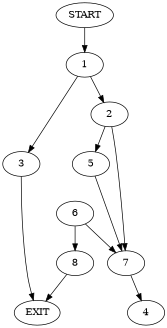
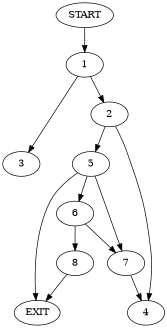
edge "2" -> "7": now "2" -> "4"
edge "5" -> "6": added
edge "3" -> "EXIT": now "5" -> "EXIT"
